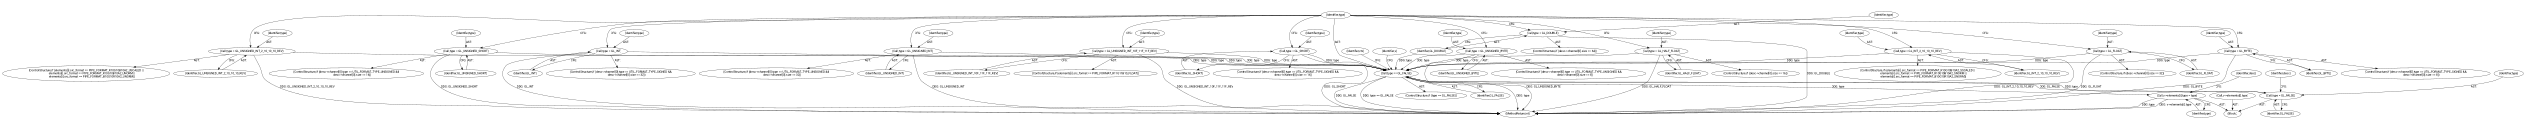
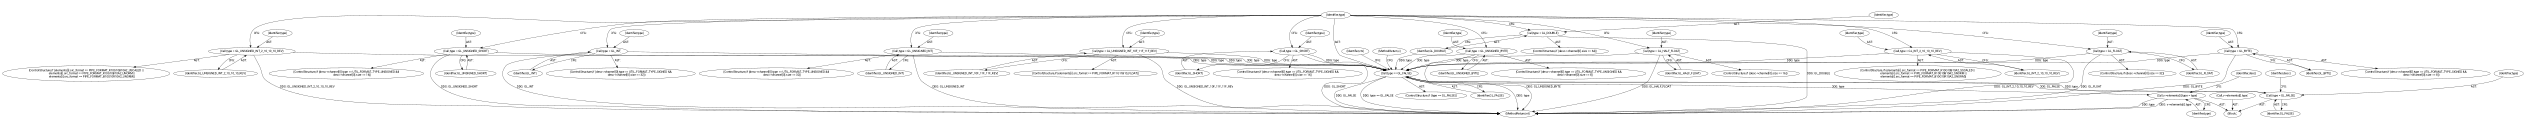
node "(Identifier,v)": label "(Identifier,v)" -> "(MethodReturn,v)"
